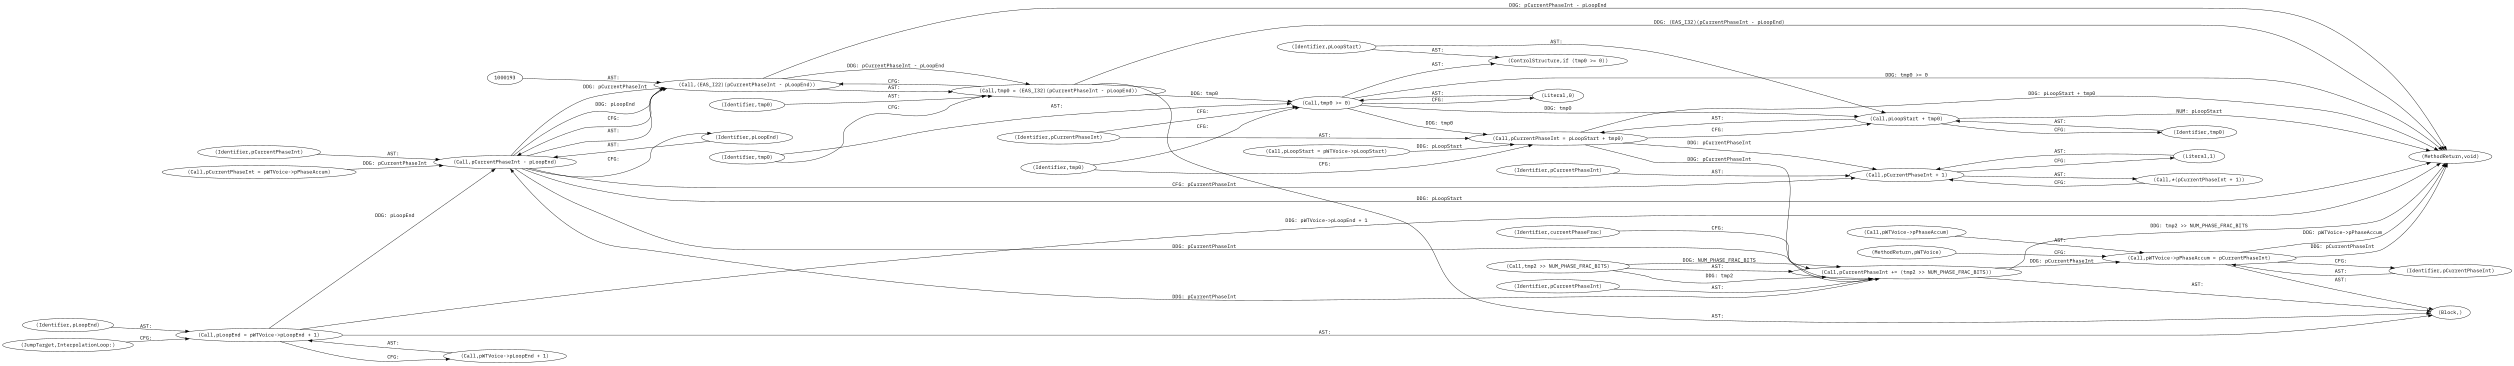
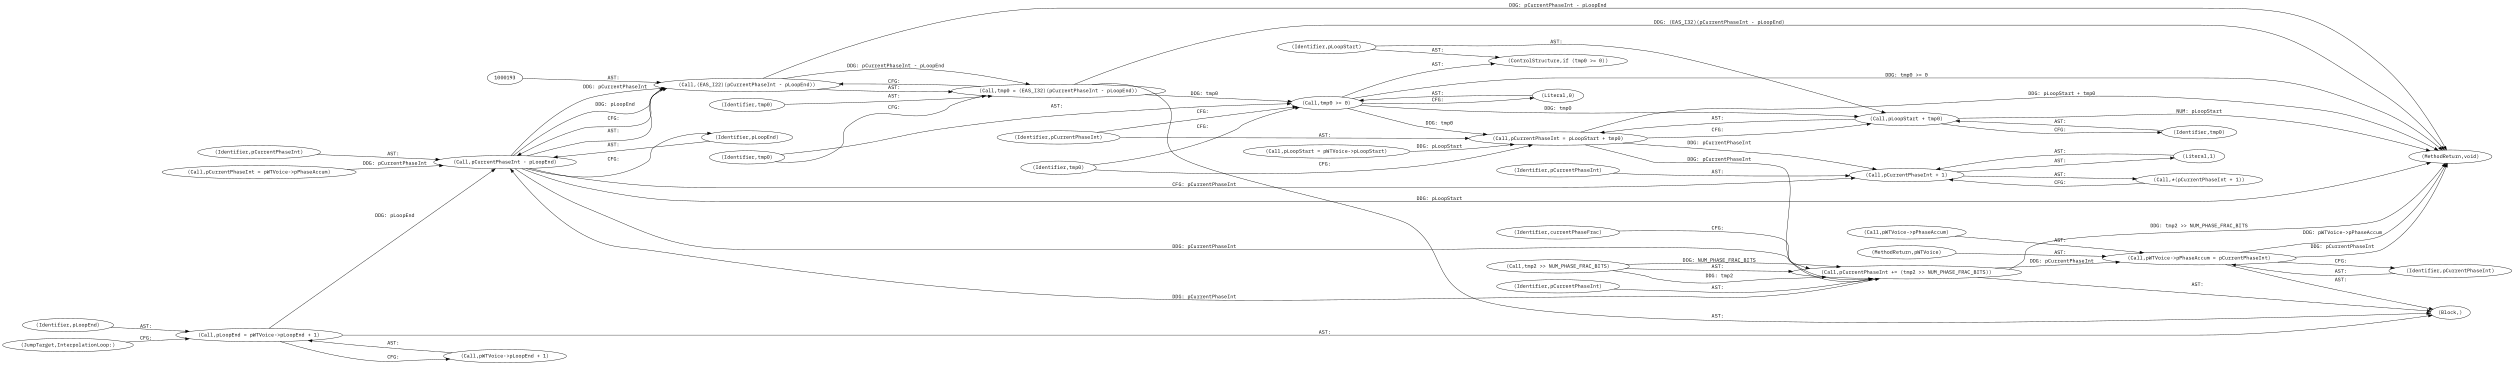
edge "(Call,pCurrentPhaseInt + 1)" -> "(Literal,1)": label "CFG: " -> "AST: "
edge "(Call,pLoopEnd = pWTVoice->pLoopEnd + 1)" -> "(MethodReturn,void)": removed, label "DDG: pWTVoice->pLoopEnd + 1"
edge "(MethodReturn,pWTVoice)" -> "(Call,pWTVoice->pPhaseAccum = pCurrentPhaseInt)": label "CFG: " -> "AST: "
